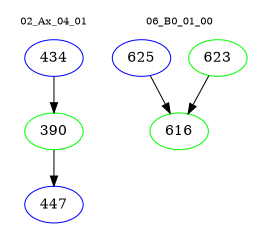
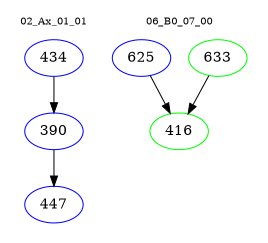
cluster "02_Ax_04_01": label "02_Ax_04_01" -> "02_Ax_01_01"
cluster "06_B0_01_00": label "06_B0_01_00" -> "06_B0_07_00"
node "623": label "623" -> "633"
node "390": color green -> blue
node "616": label "616" -> "416"
